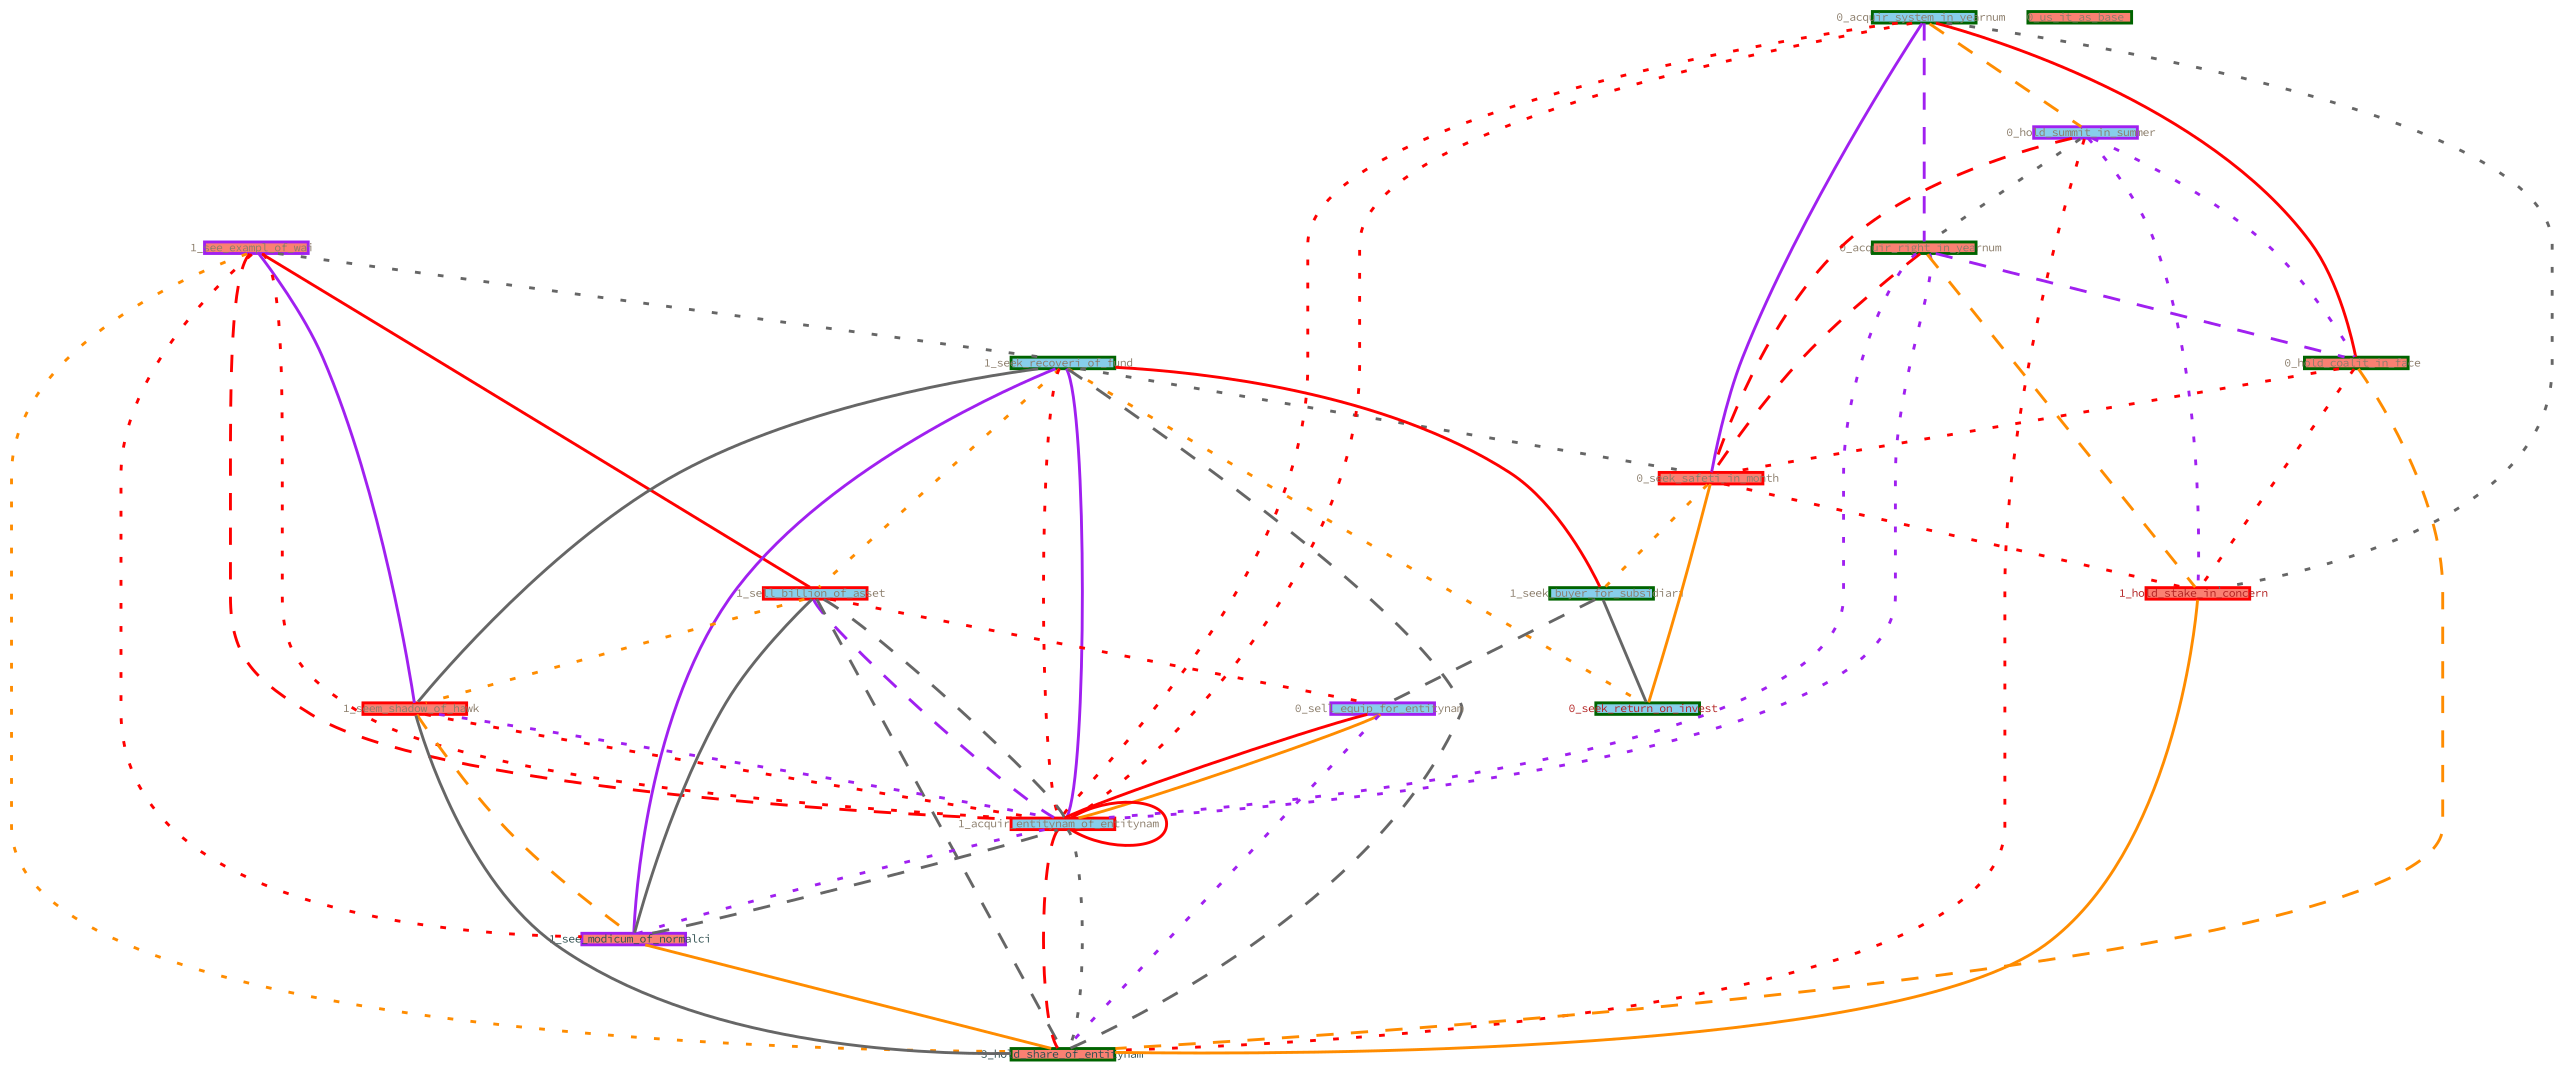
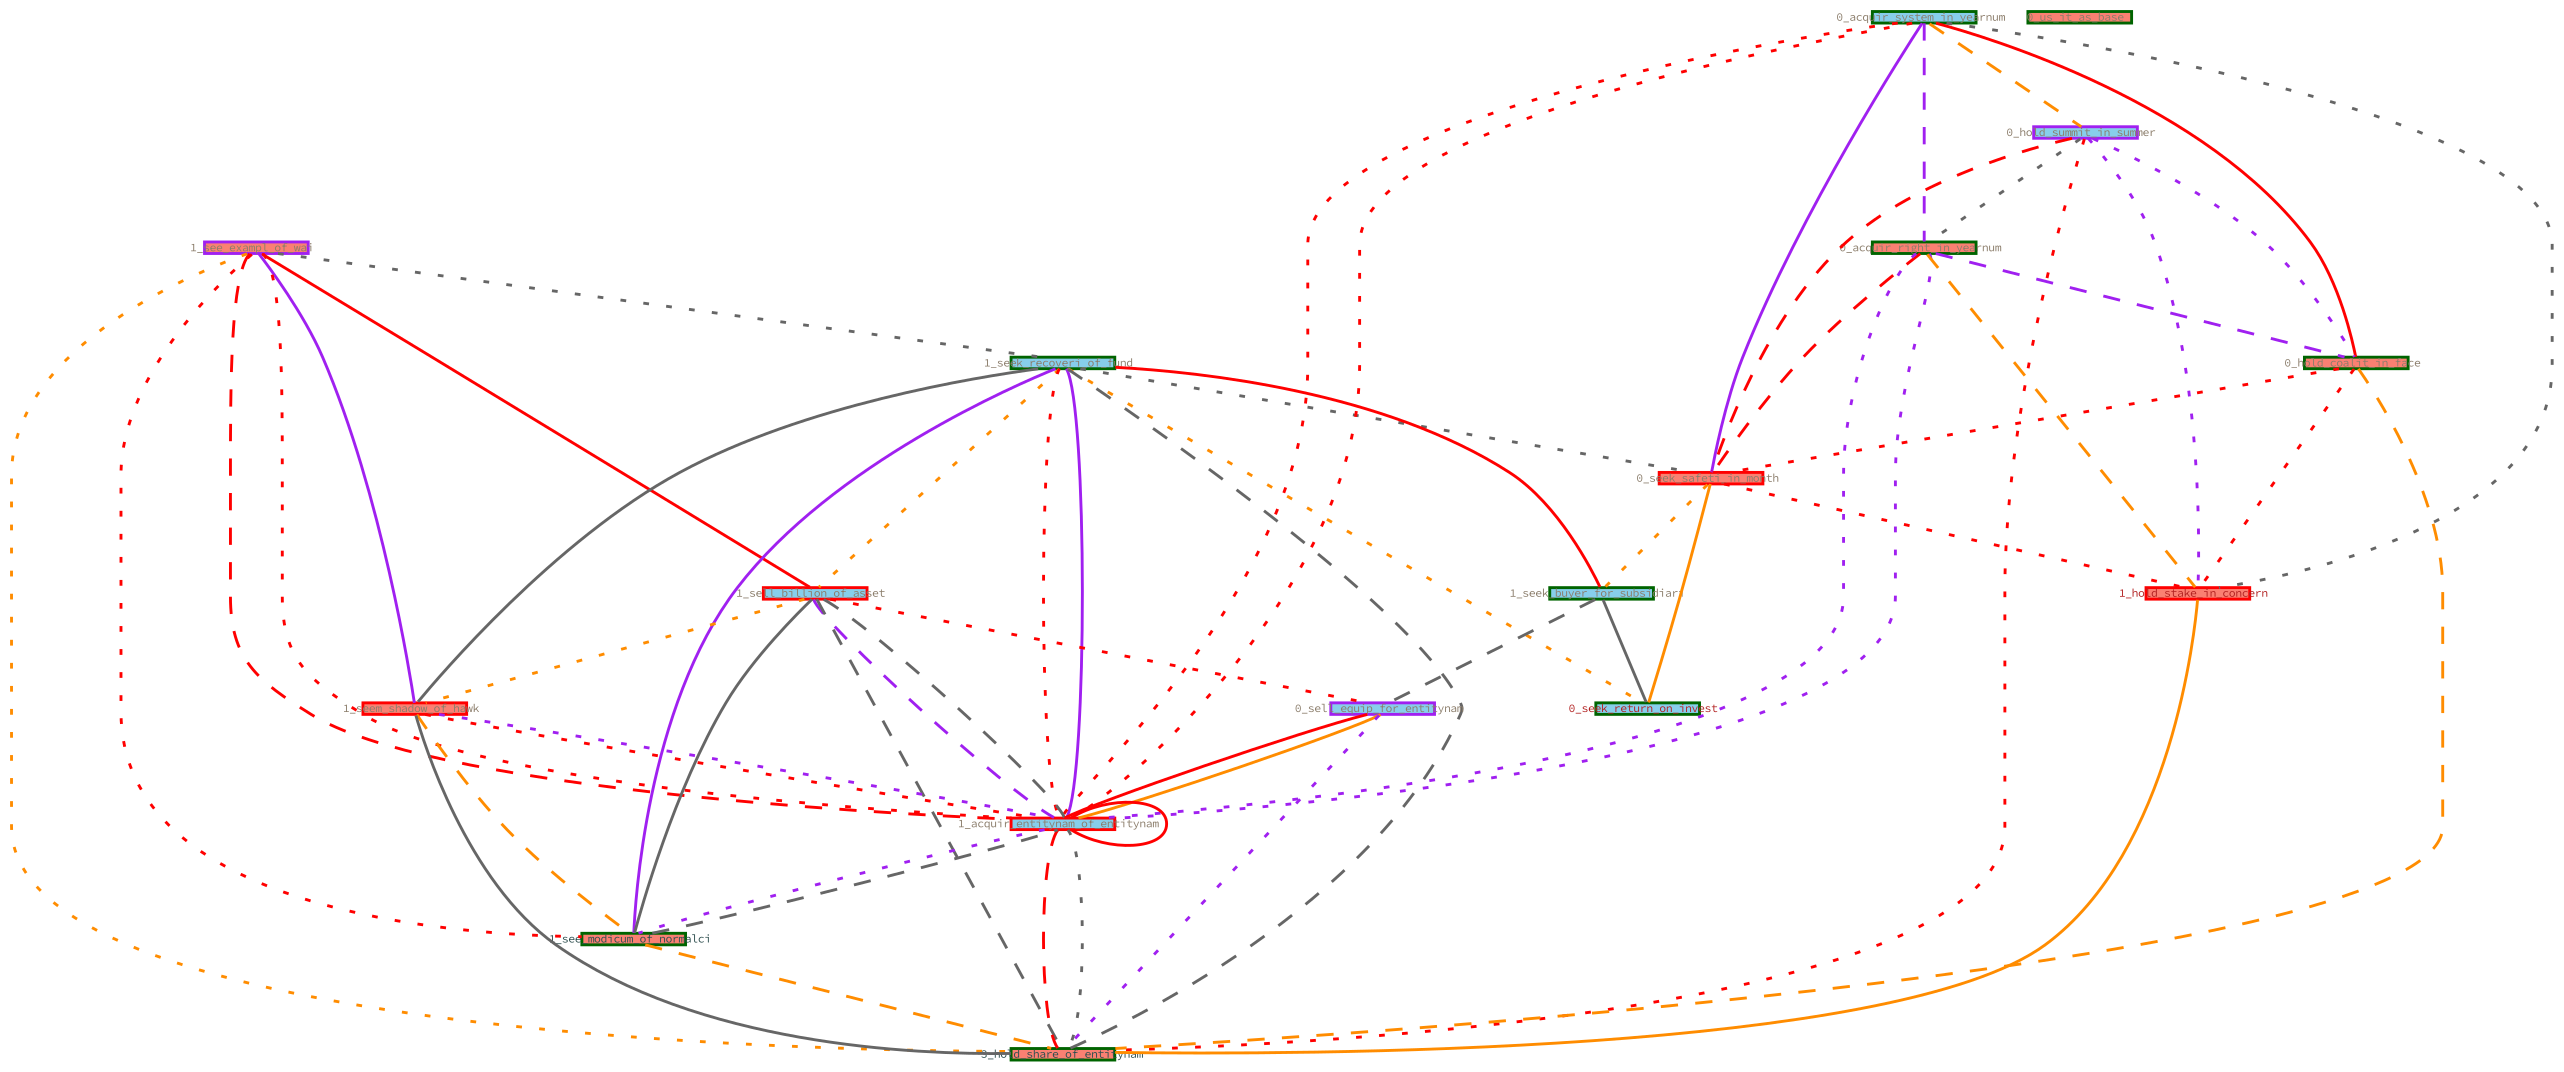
node "1_see_modicum_of_normalci": color purple -> darkgreen
edge "1_see_modicum_of_normalci" -- "3_hold_share_of_entitynam": style solid -> dashed
